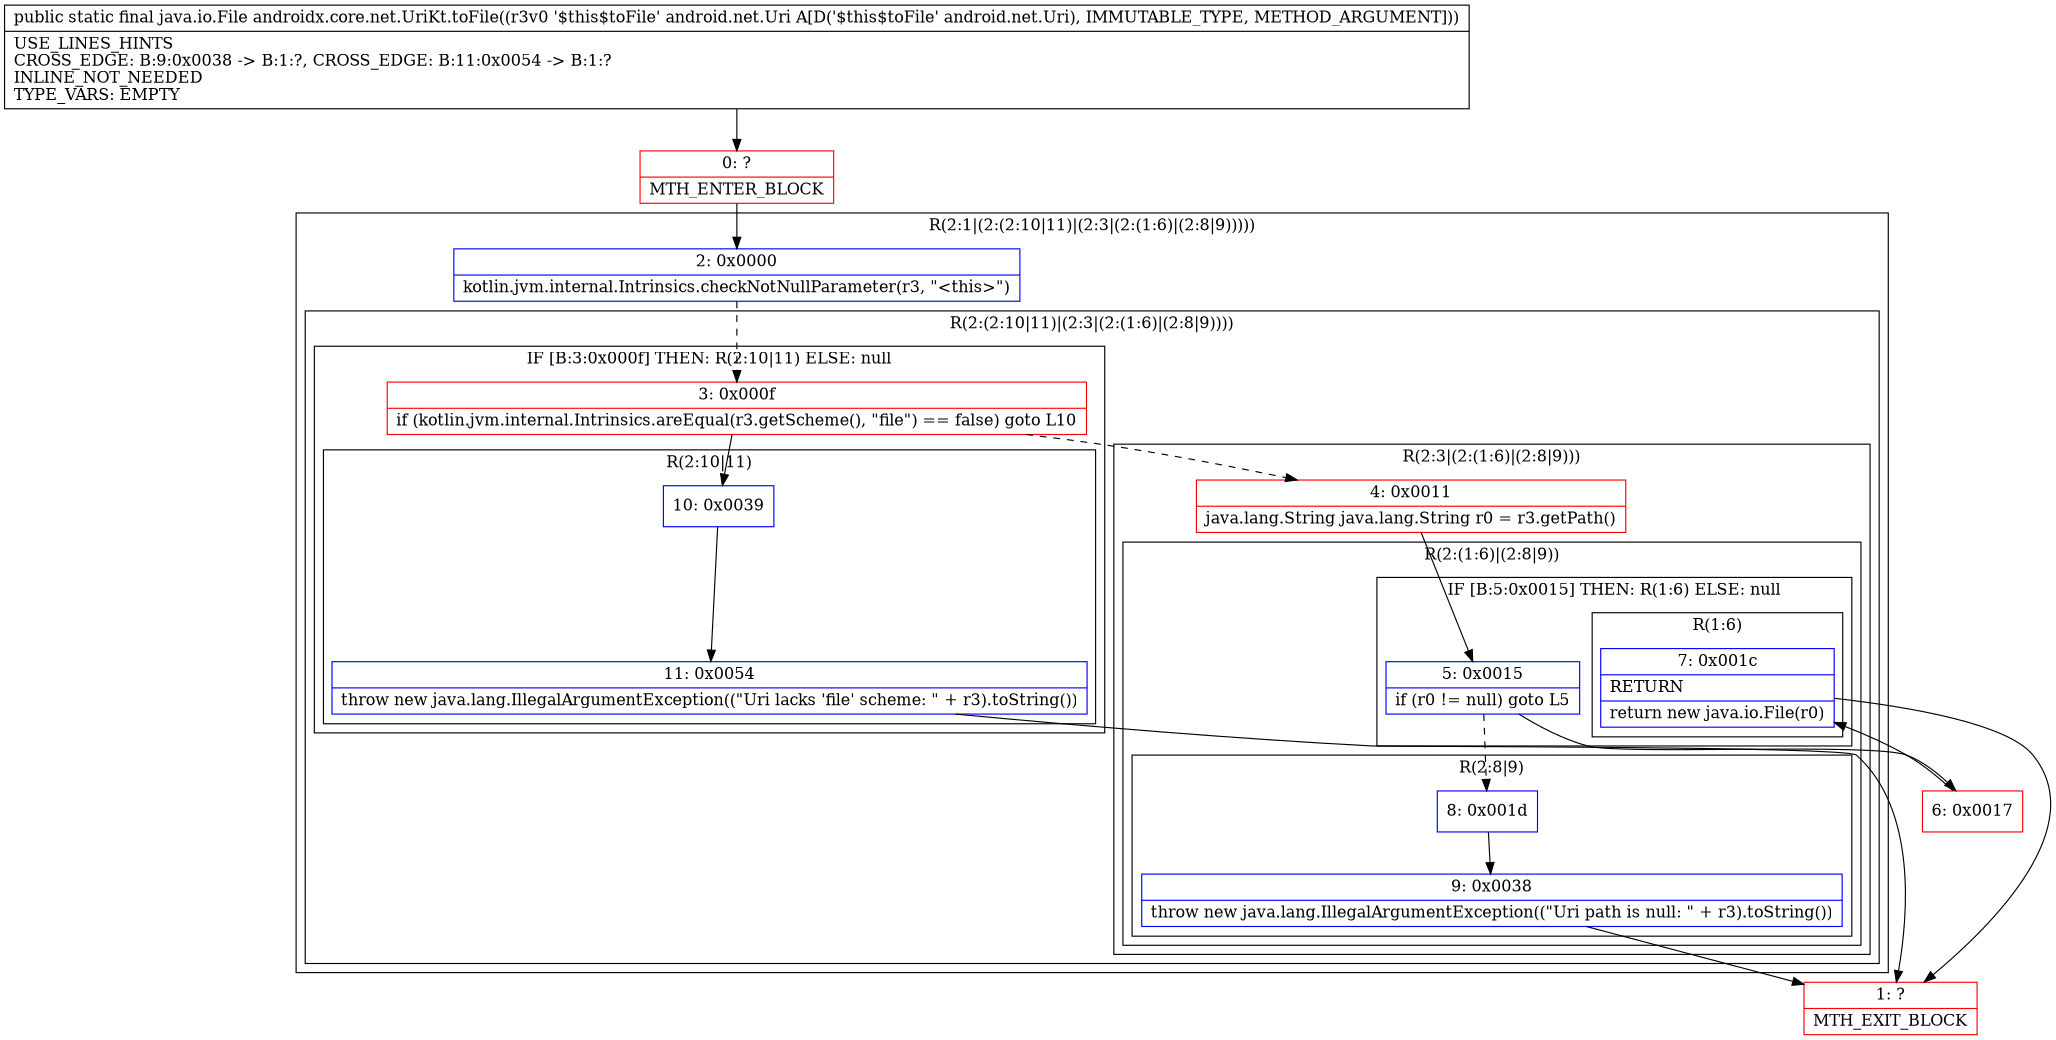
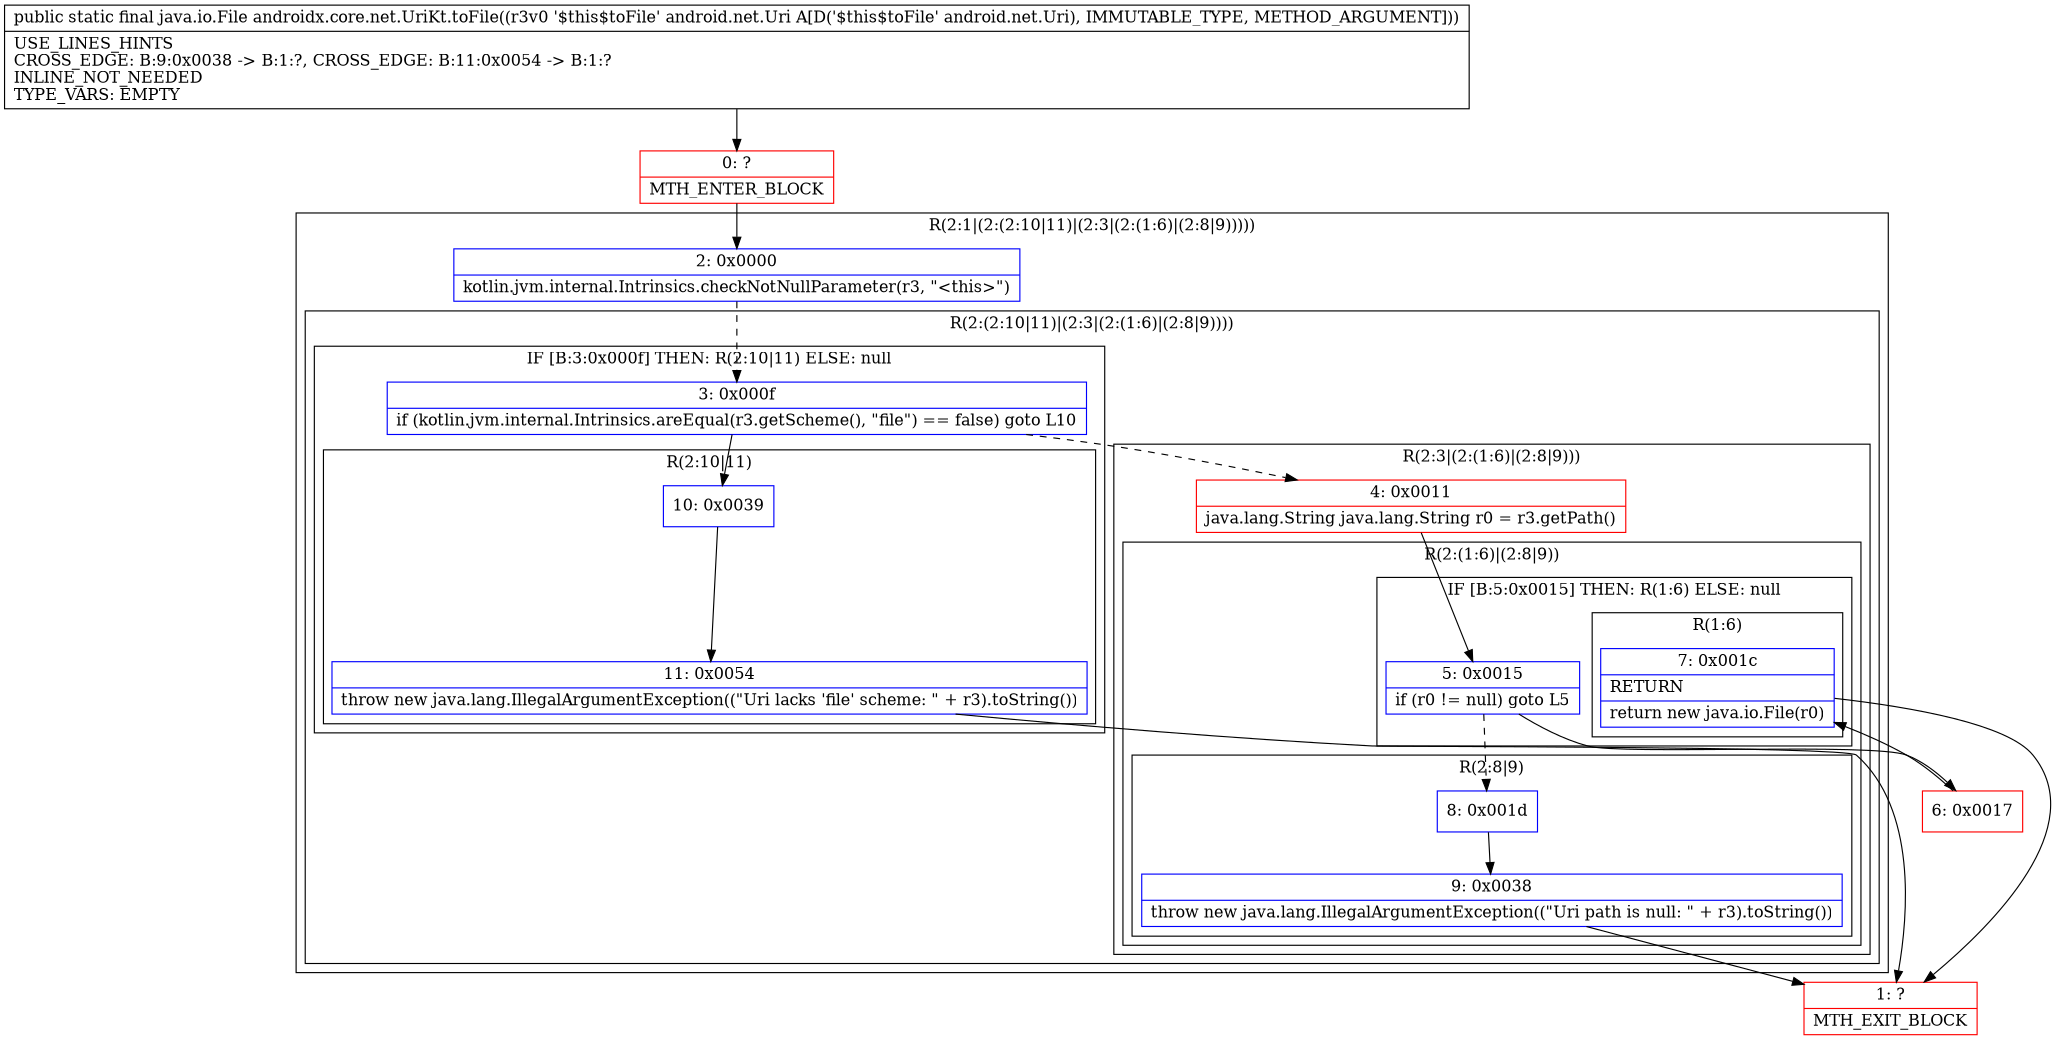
node "3: 0x000f": color red -> blue
